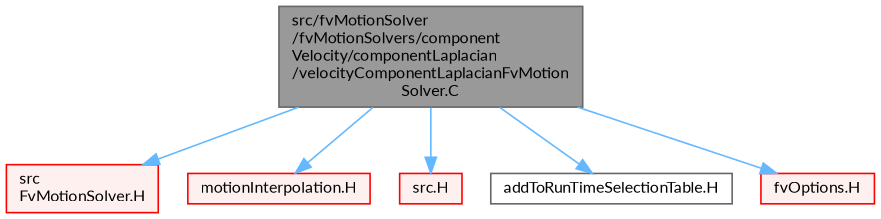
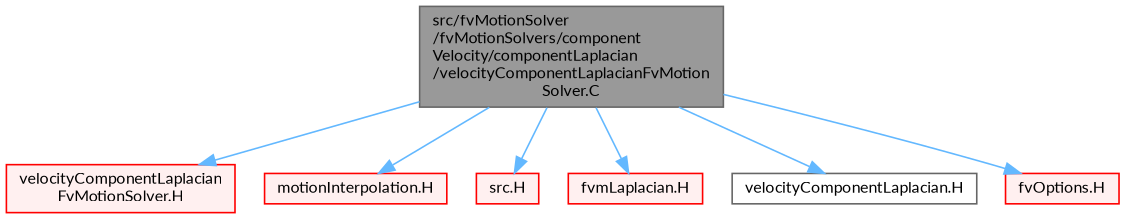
node "src FvMotionSolver.H": label "src FvMotionSolver.H" -> "velocityComponentLaplacian FvMotionSolver.H"
node "addToRunTimeSelectionTable.H": label "addToRunTimeSelectionTable.H" -> "velocityComponentLaplacian.H"
node "fvmLaplacian.H": added
